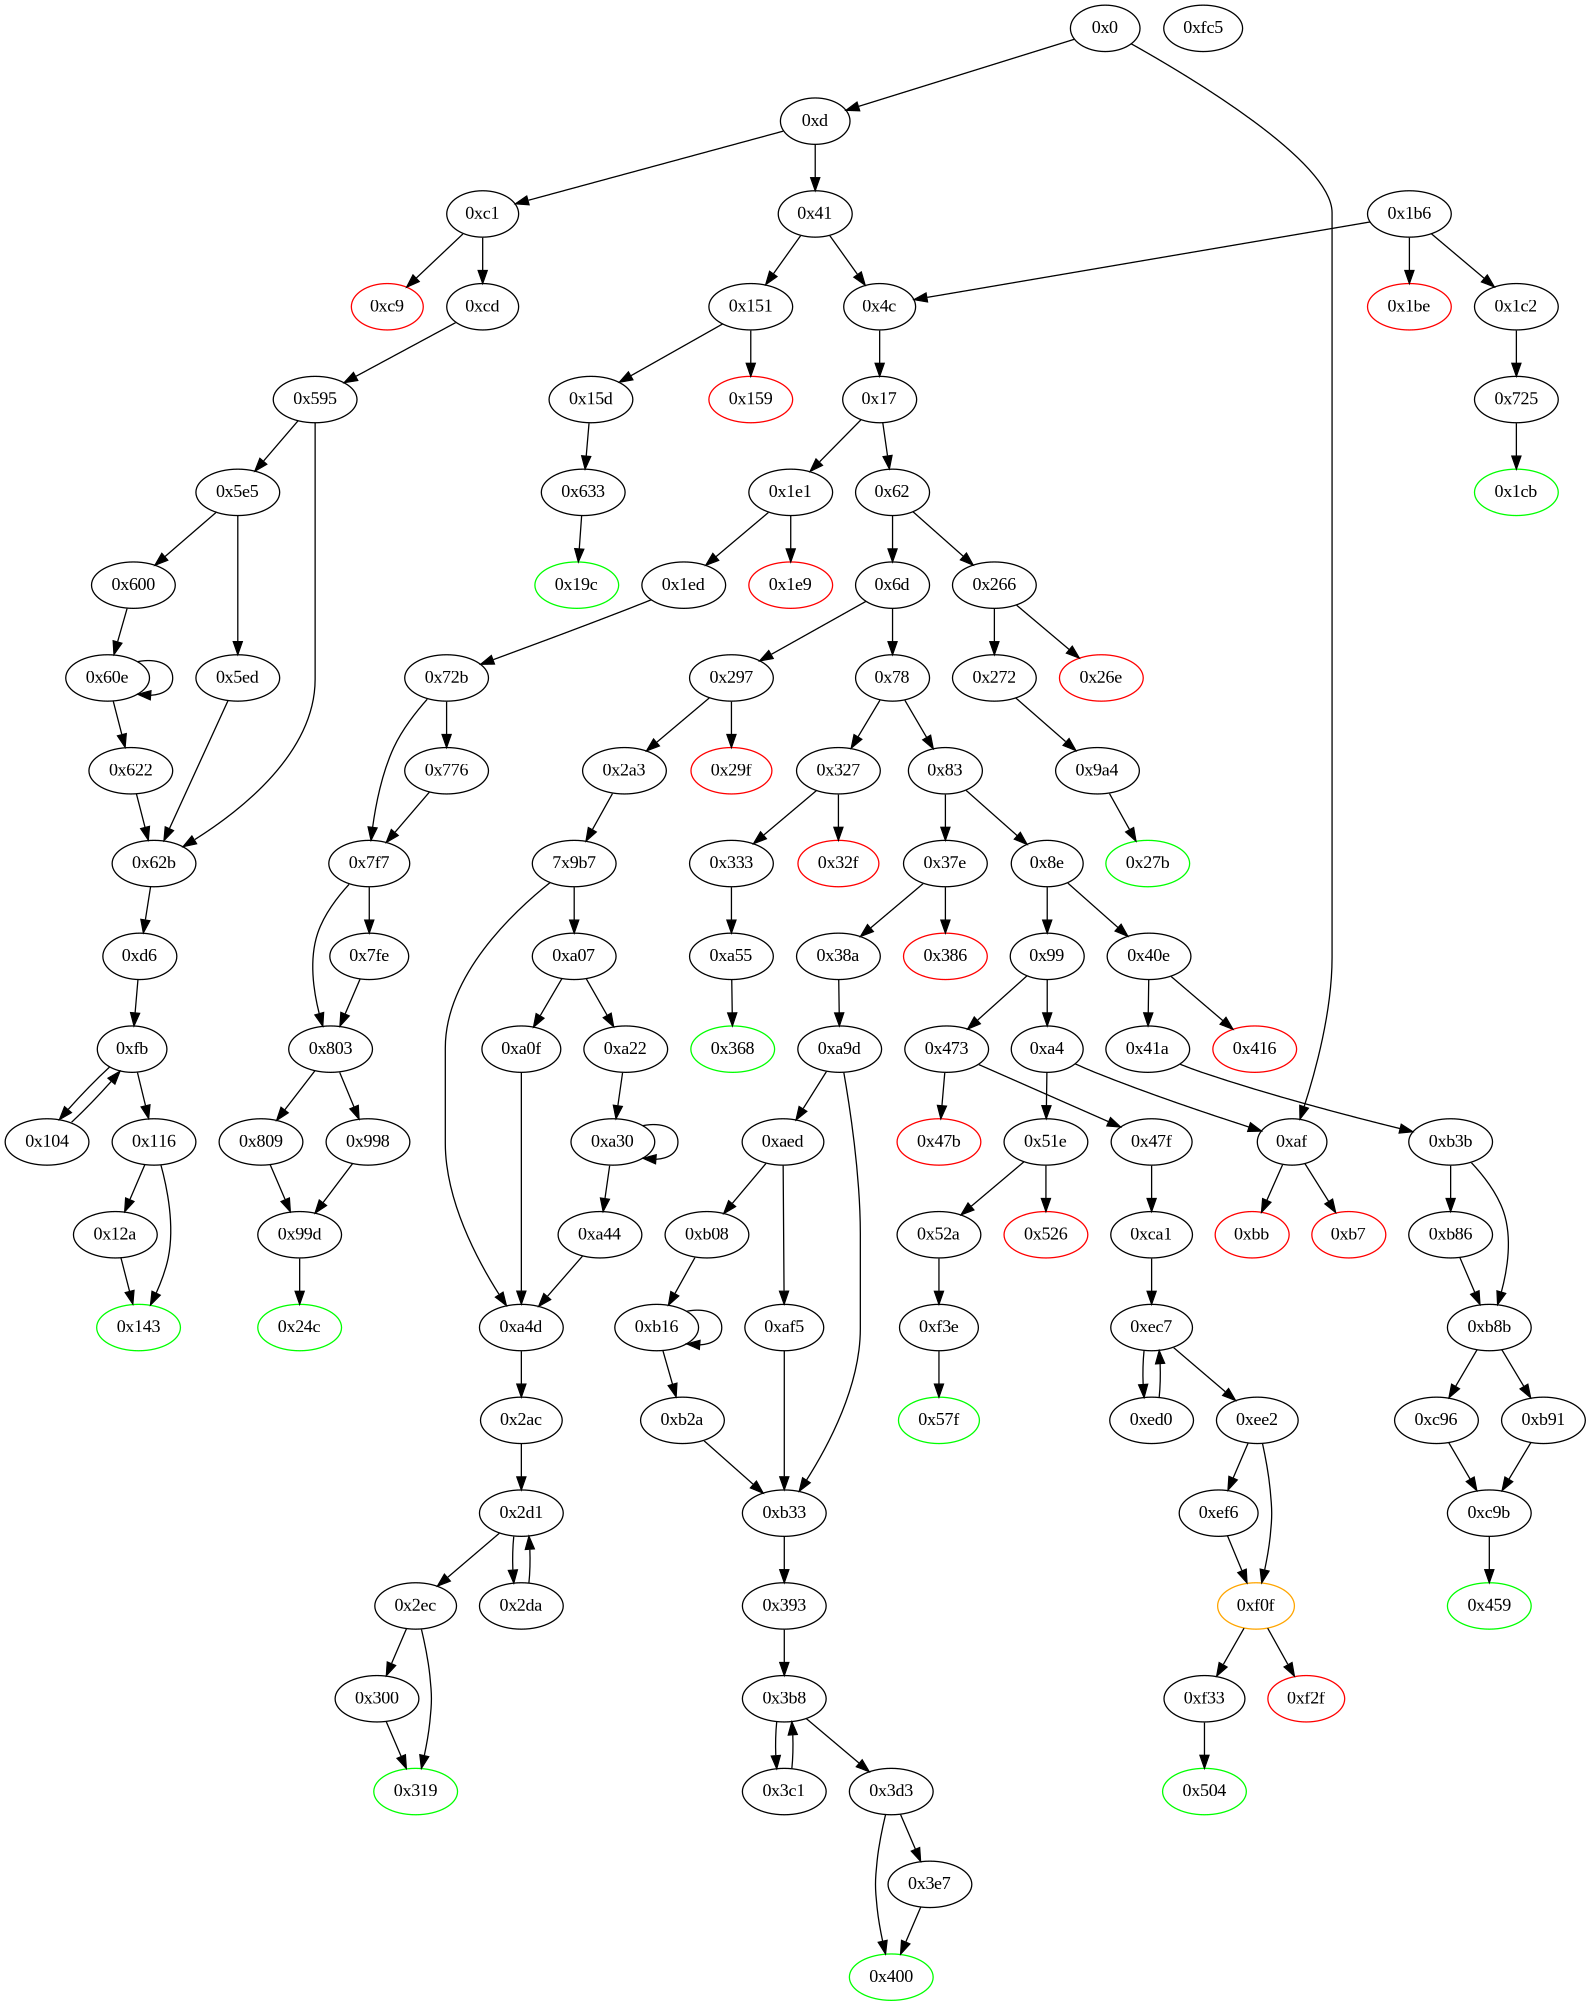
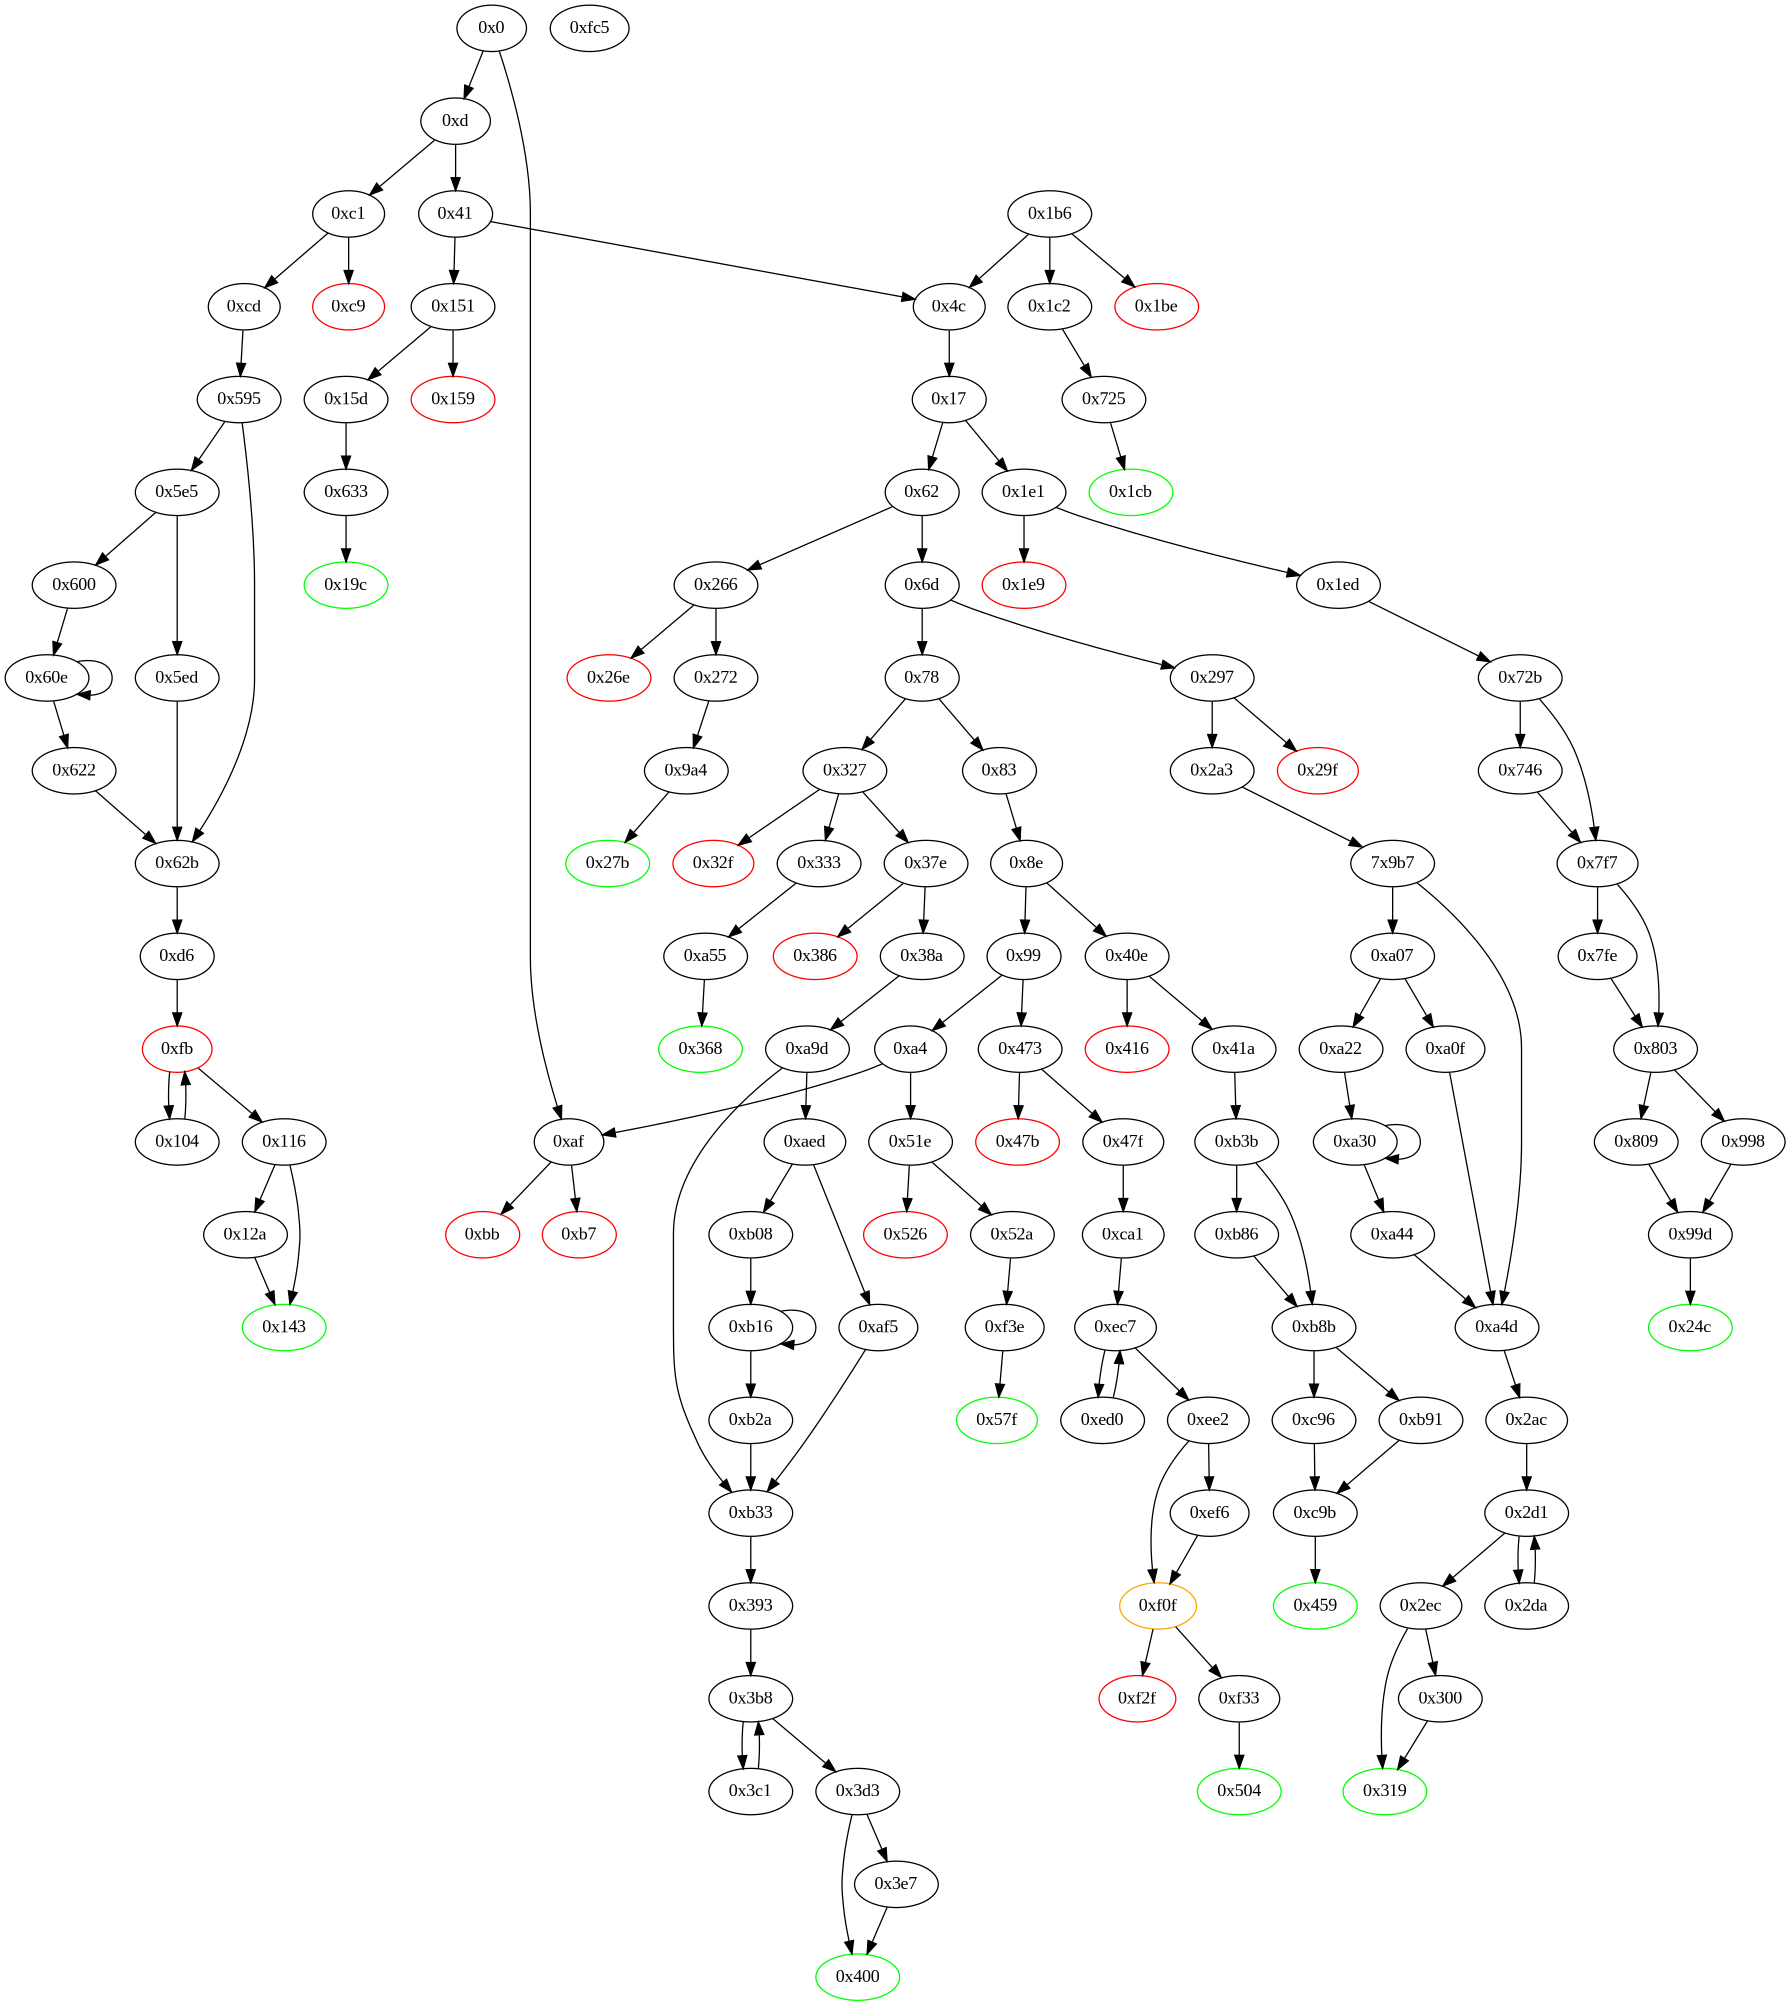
node "0x776": label "0x776" -> "0x746"
edge "0x83" -> "0x37e": now "0x327" -> "0x37e"
node "0xfb": color black -> red
